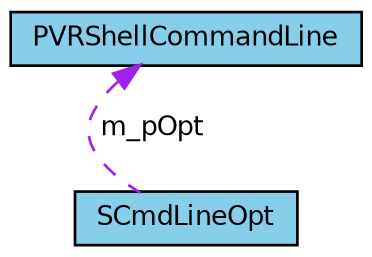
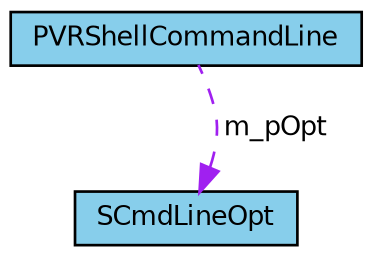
edge "SCmdLineOpt" -> "PVRShellCommandLine": reversed
